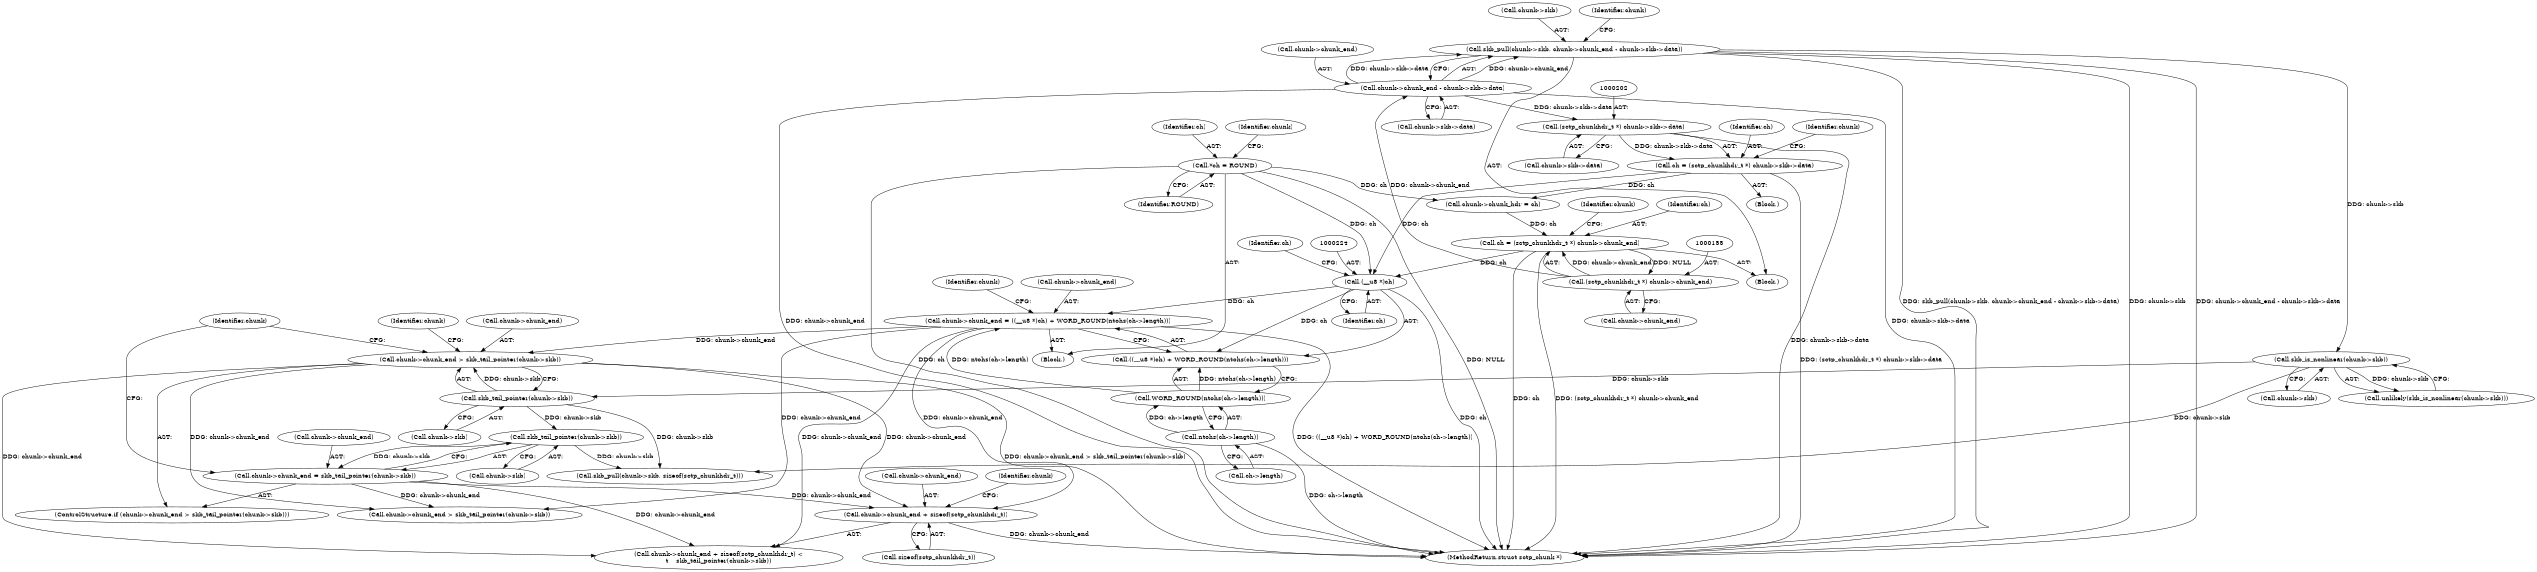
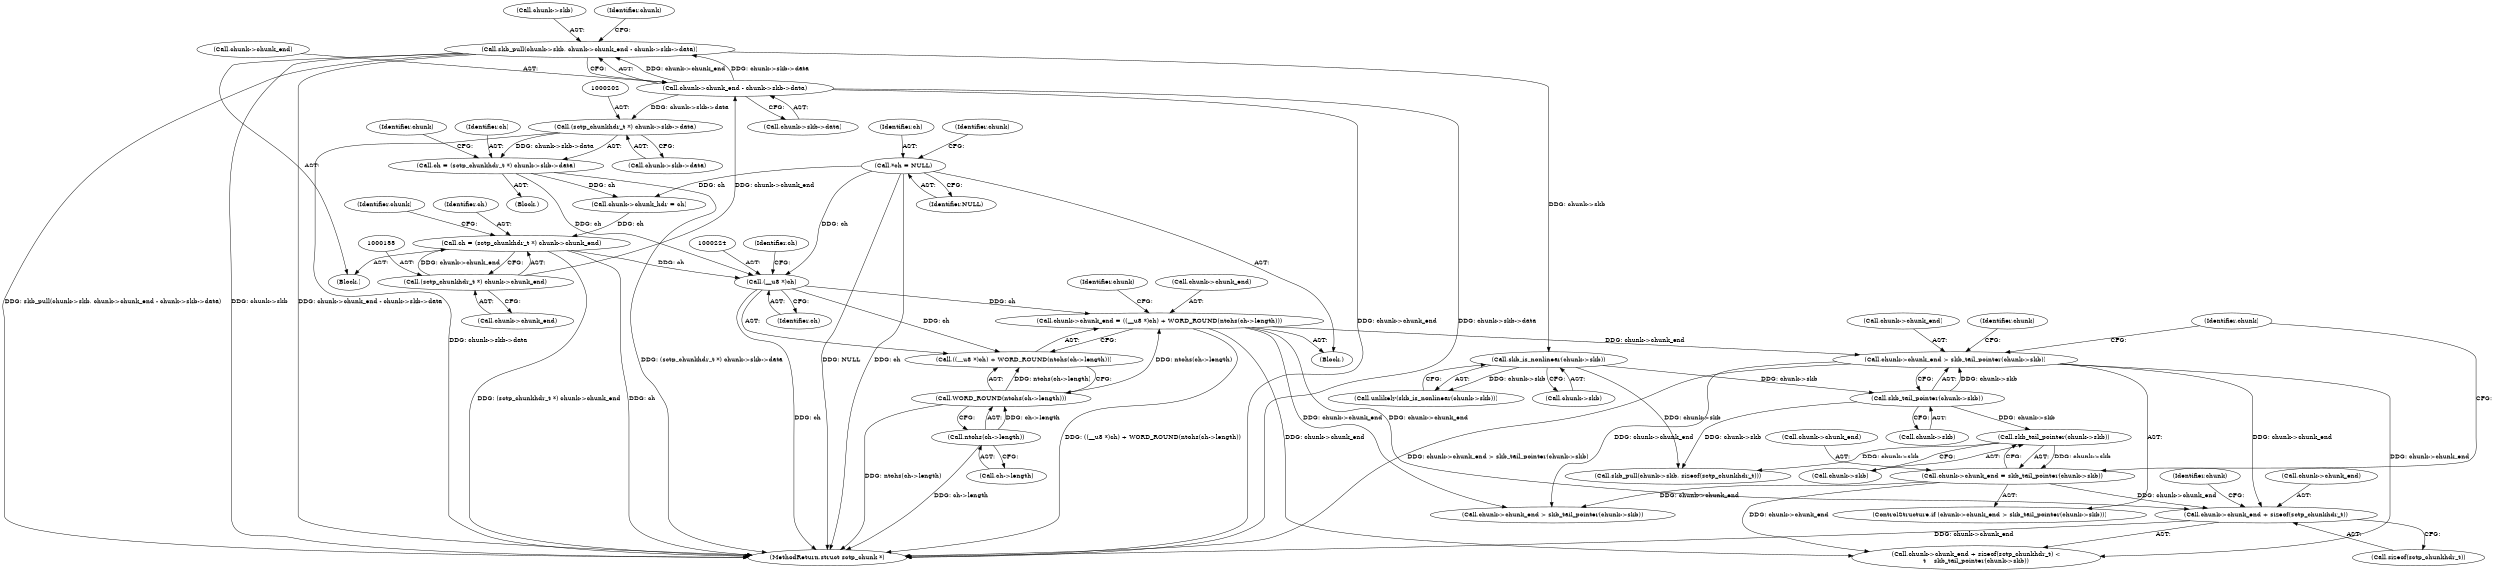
node "(Call,*ch = ROUND)": label "(Call,*ch = ROUND)" -> "(Call,*ch = NULL)"
node "(Identifier,ROUND)": label "(Identifier,ROUND)" -> "(Identifier,NULL)"
edge "(Call,ch = (sctp_chunkhdr_t *) chunk->chunk_end)" -> "(Call,(sctp_chunkhdr_t *) chunk->chunk_end)": label "DDG: NULL" -> "CFG: "
edge "(Call,WORD_ROUND(ntohs(ch->length)))" -> "(MethodReturn,struct sctp_chunk *)": added, label "DDG: ntohs(ch->length)"
